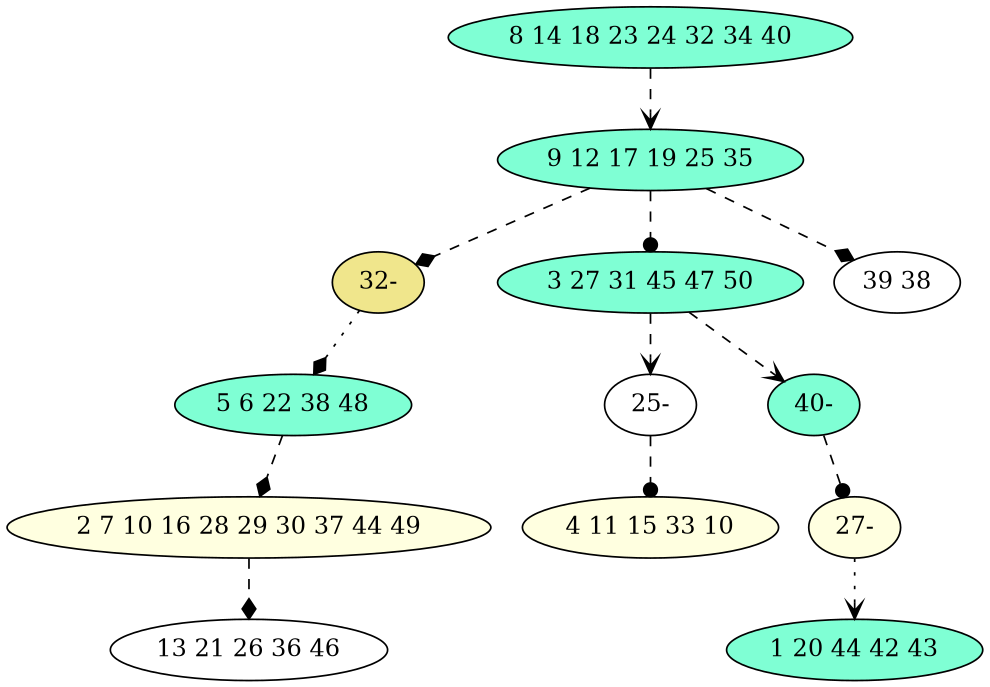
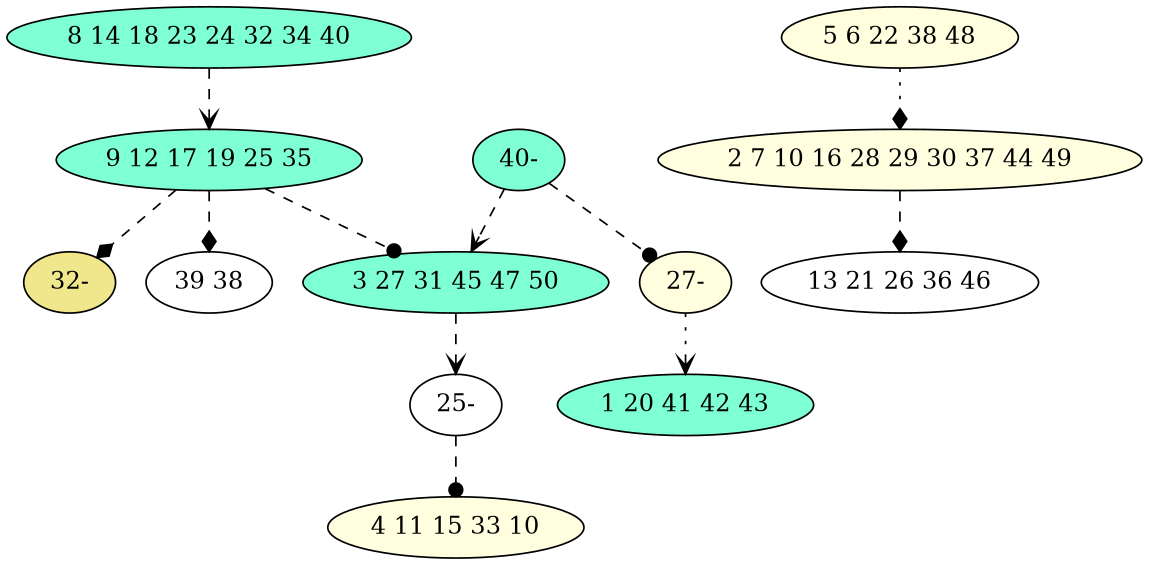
edge "32-" -> "5 6 22 38 48": removed
edge "3 27 31 45 47 50" -> "40-": reversed
node "5 6 22 38 48": fillcolor aquamarine -> lightyellow
edge "5 6 22 38 48" -> "2 7 10 16 28 29 30 37 44 49": style dashed -> dotted
node "1 20 44 42 43": label "1 20 44 42 43" -> "1 20 41 42 43"
